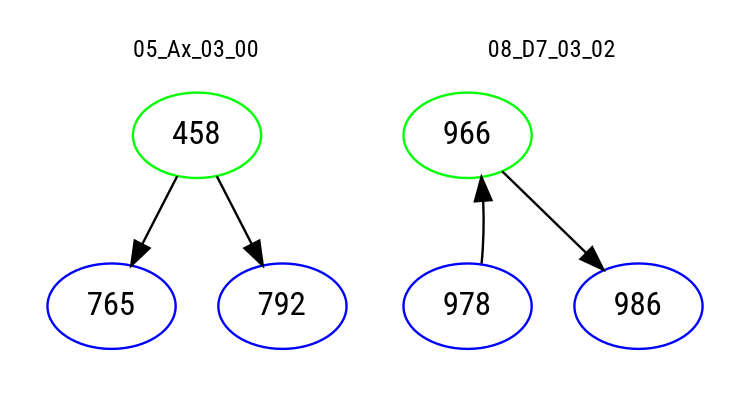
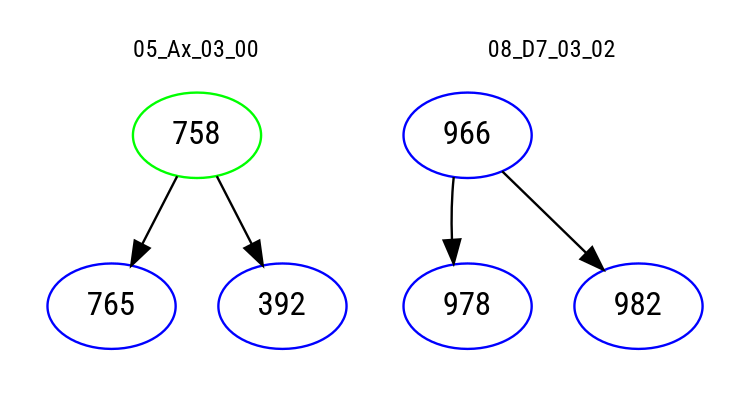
node "458": label "458" -> "758"
node "966": color green -> blue
edge "978" -> "966": reversed
node "792": label "792" -> "392"
node "986": label "986" -> "982"
